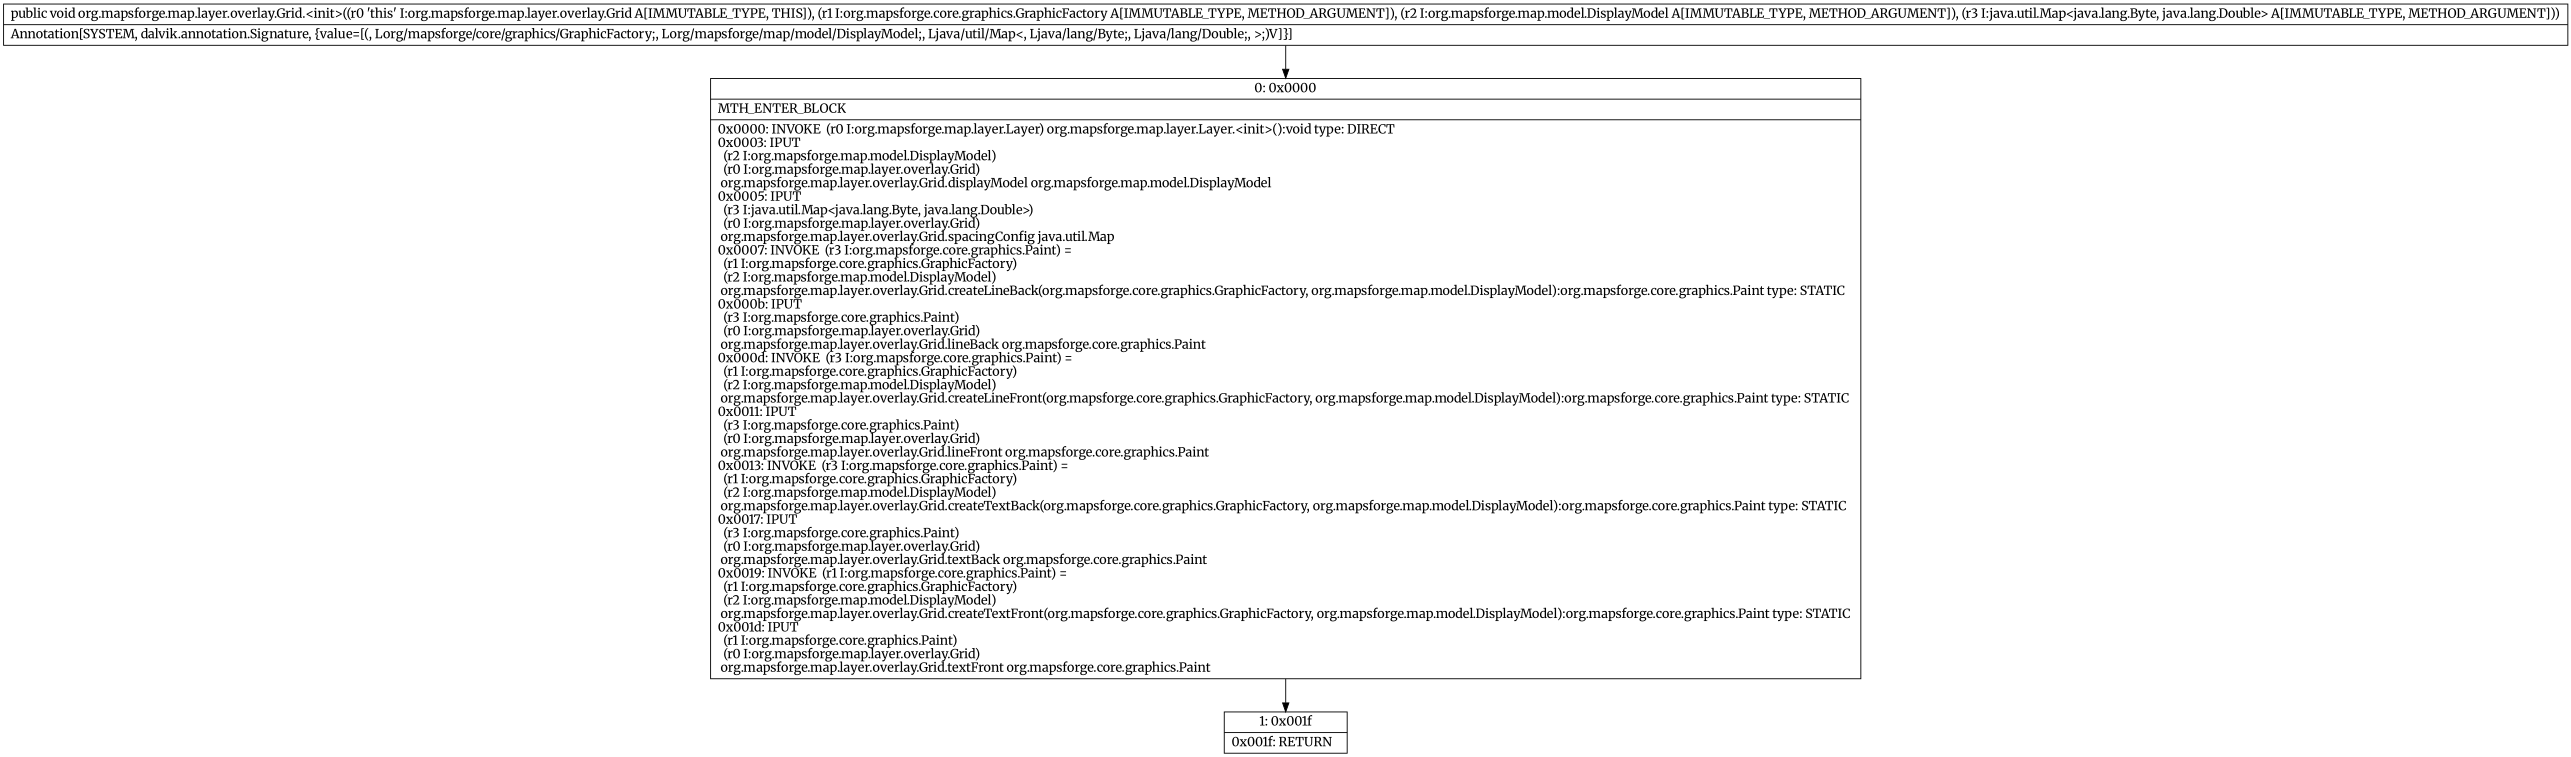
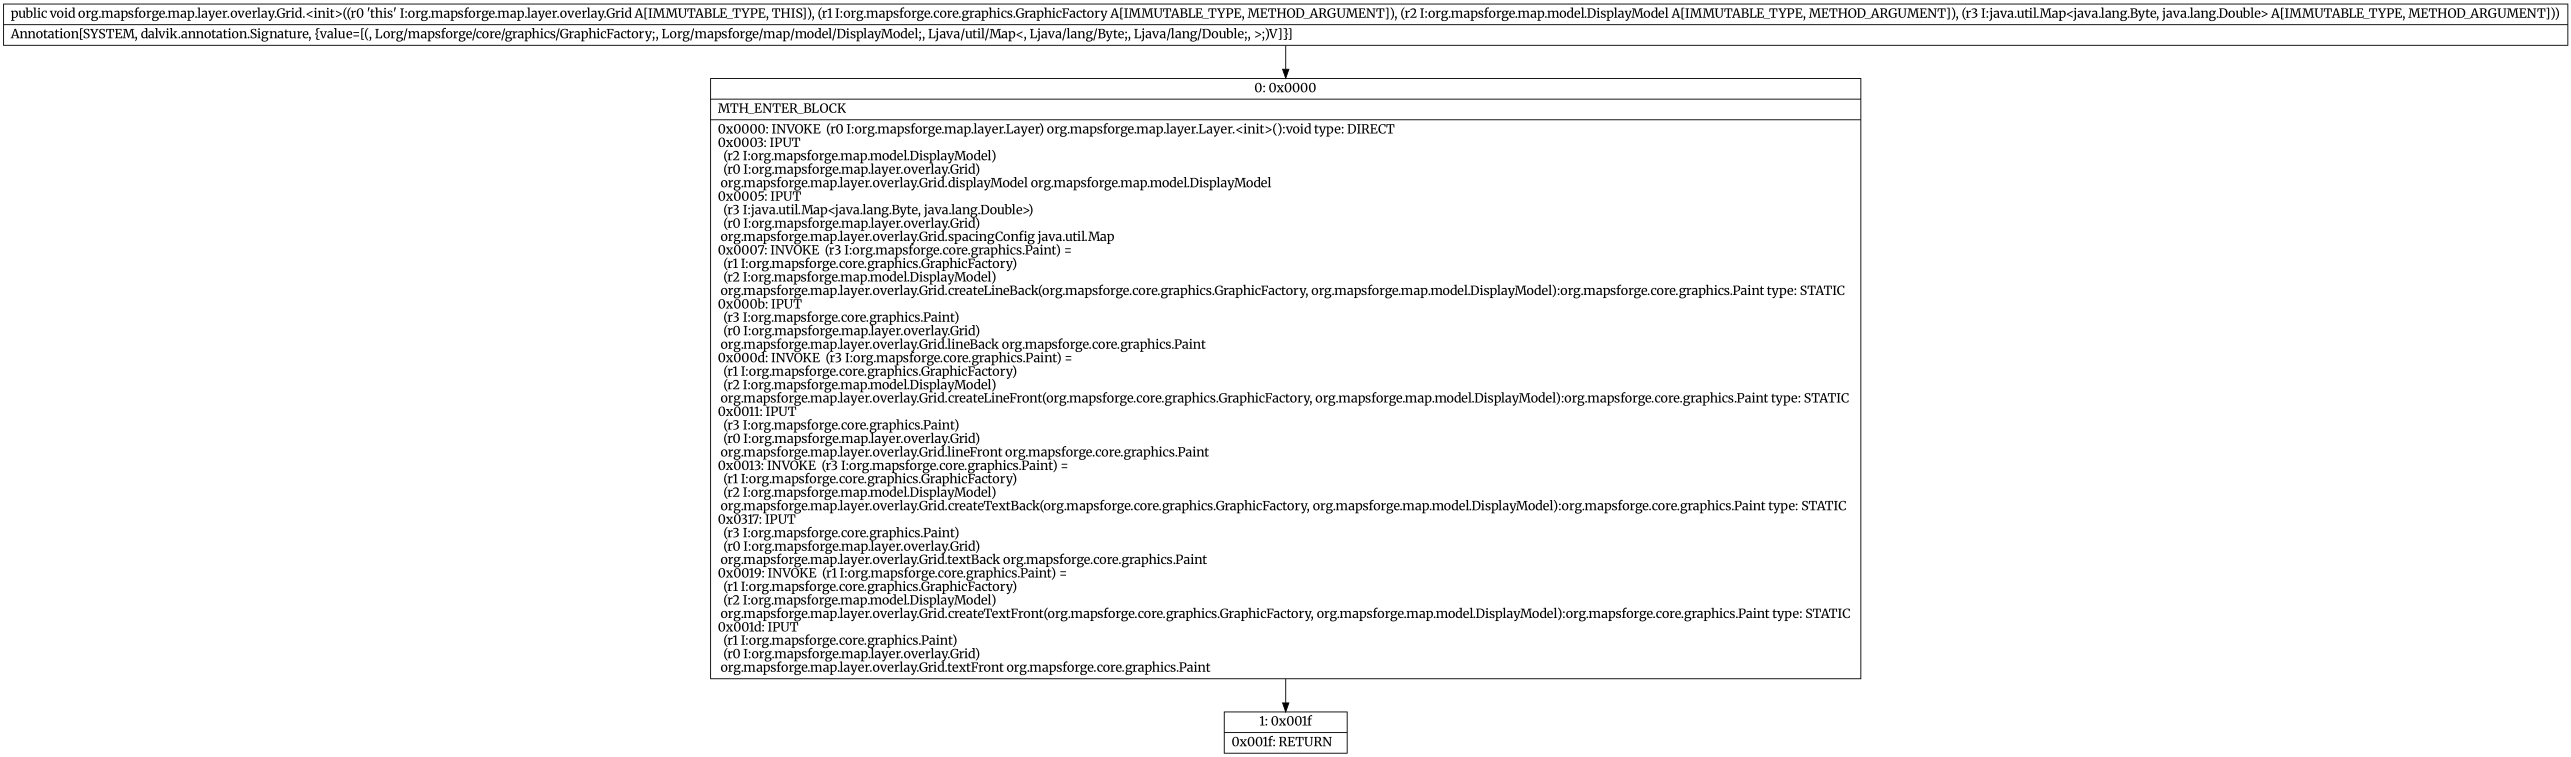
node "0: 0x0000": text "0x0017: IPUT" -> "0x0317: IPUT"
